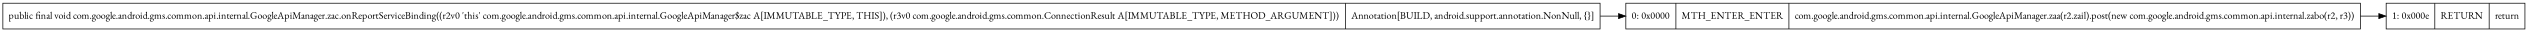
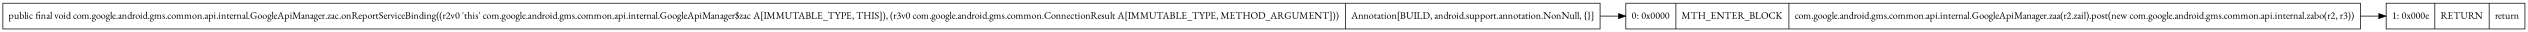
node "0: 0x0000": text "MTH_ENTER_ENTER" -> "MTH_ENTER_BLOCK"
